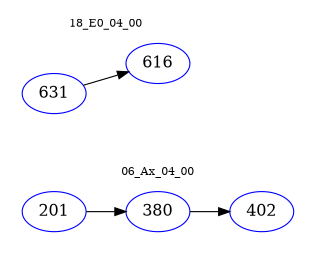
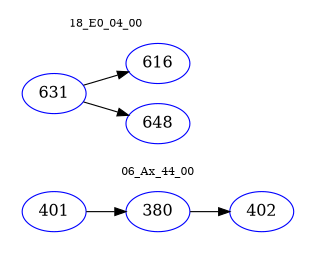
node "648": added
cluster "06_Ax_04_00": label "06_Ax_04_00" -> "06_Ax_44_00"
node "201": label "201" -> "401"
